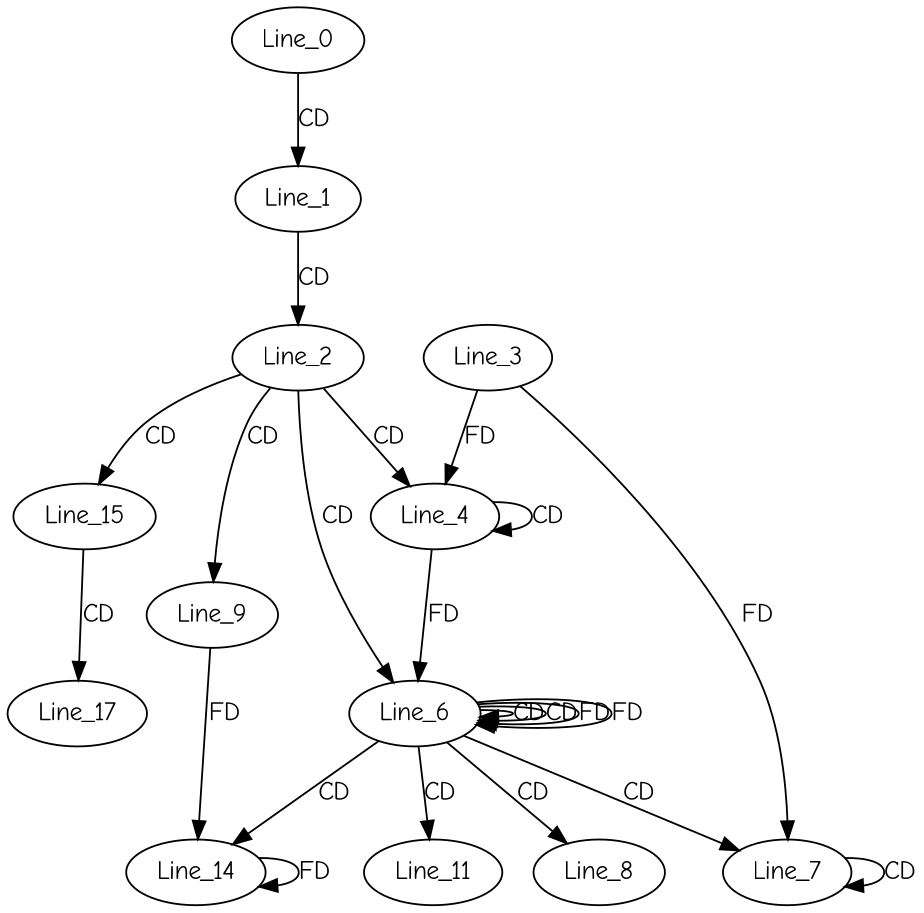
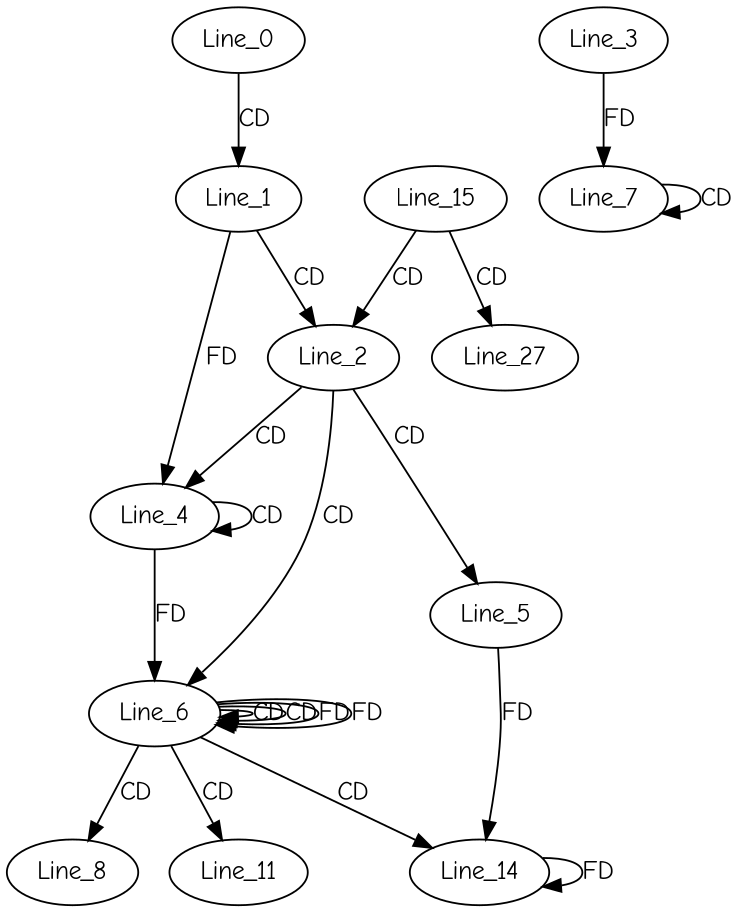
edge "Line_2" -> "Line_15": reversed
edge "Line_3" -> "Line_4": now "Line_1" -> "Line_4"
node "Line_9": label "Line_9" -> "Line_5"
node "Line_17": label "Line_17" -> "Line_27"
edge "Line_6" -> "Line_7": removed, label "CD"
